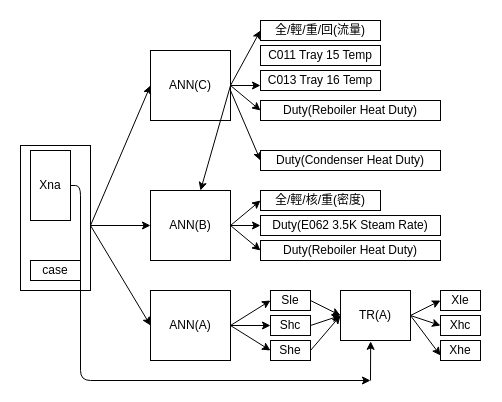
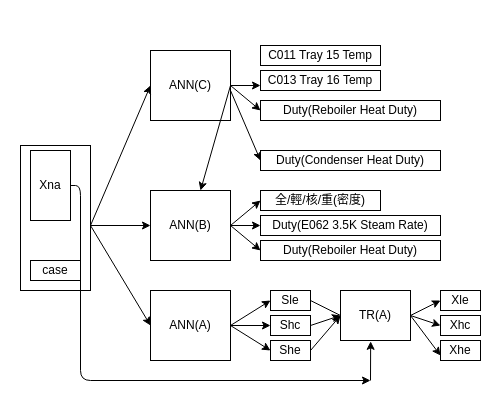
node "全/輕/重/回(流量)": removed
edge "ANN(C)" -> "全/輕/重/回(流量)": removed
edge "Sle" -> "TR(A)": arrowhead classic -> none
